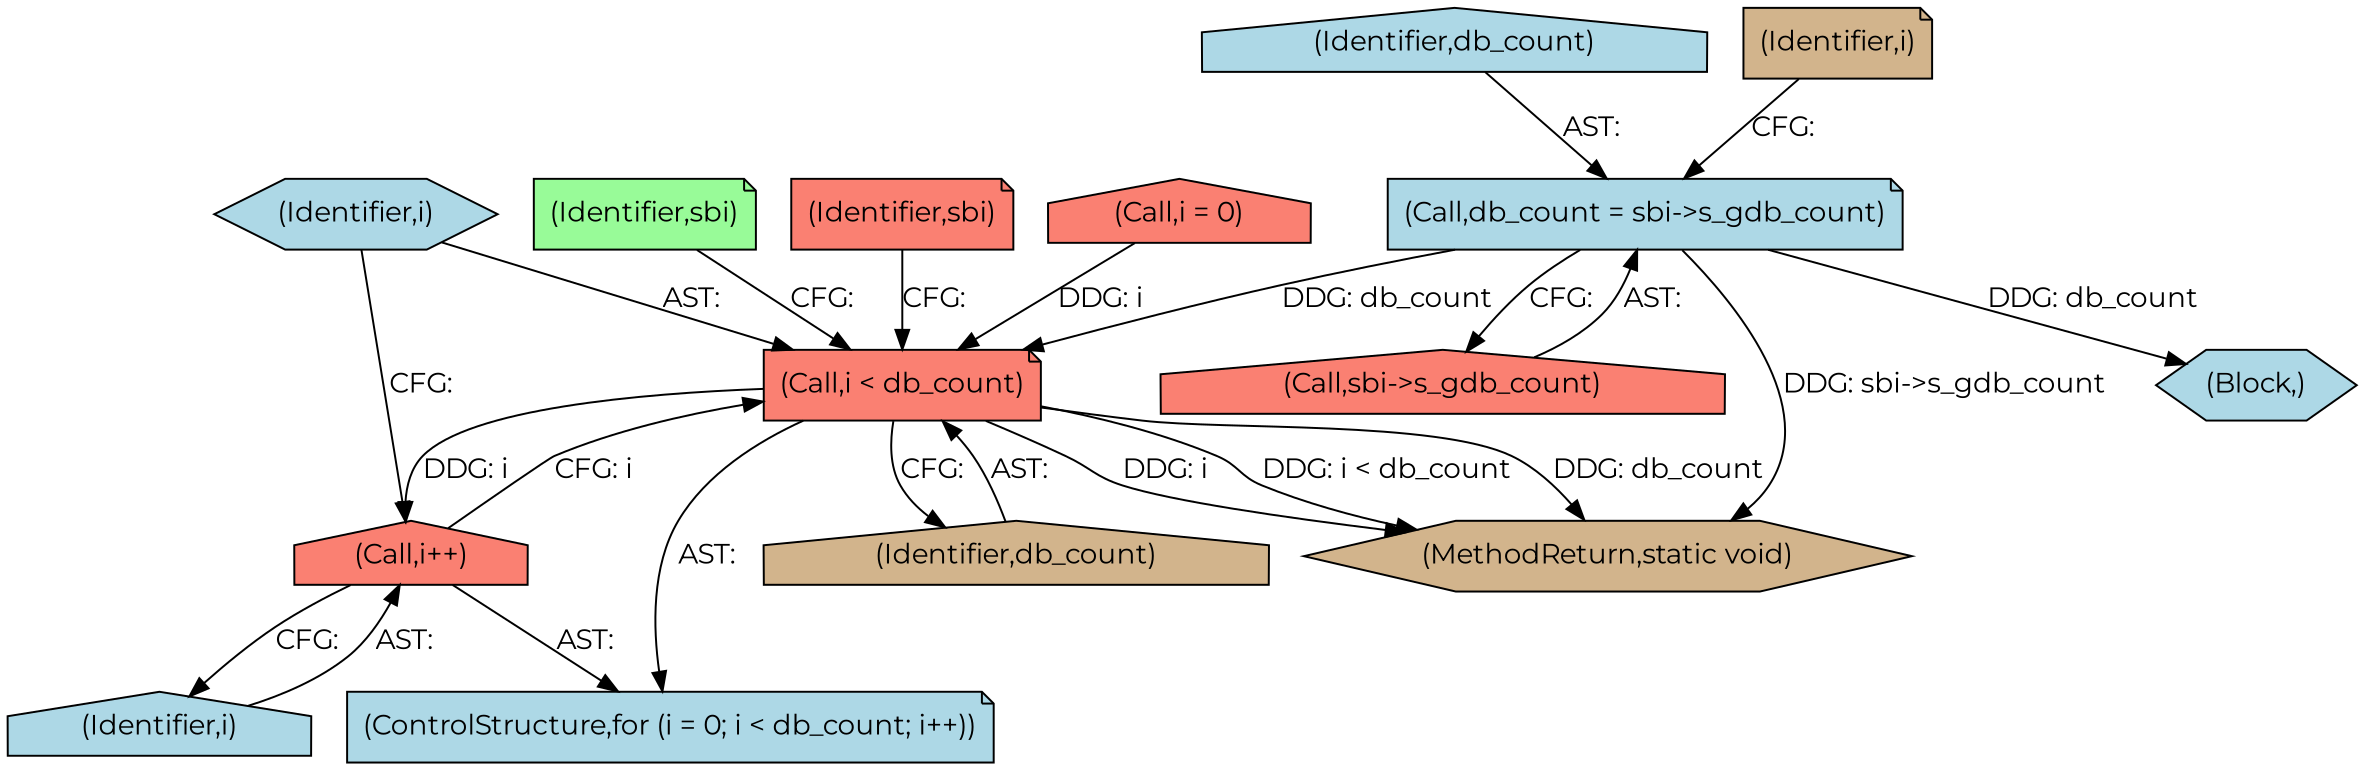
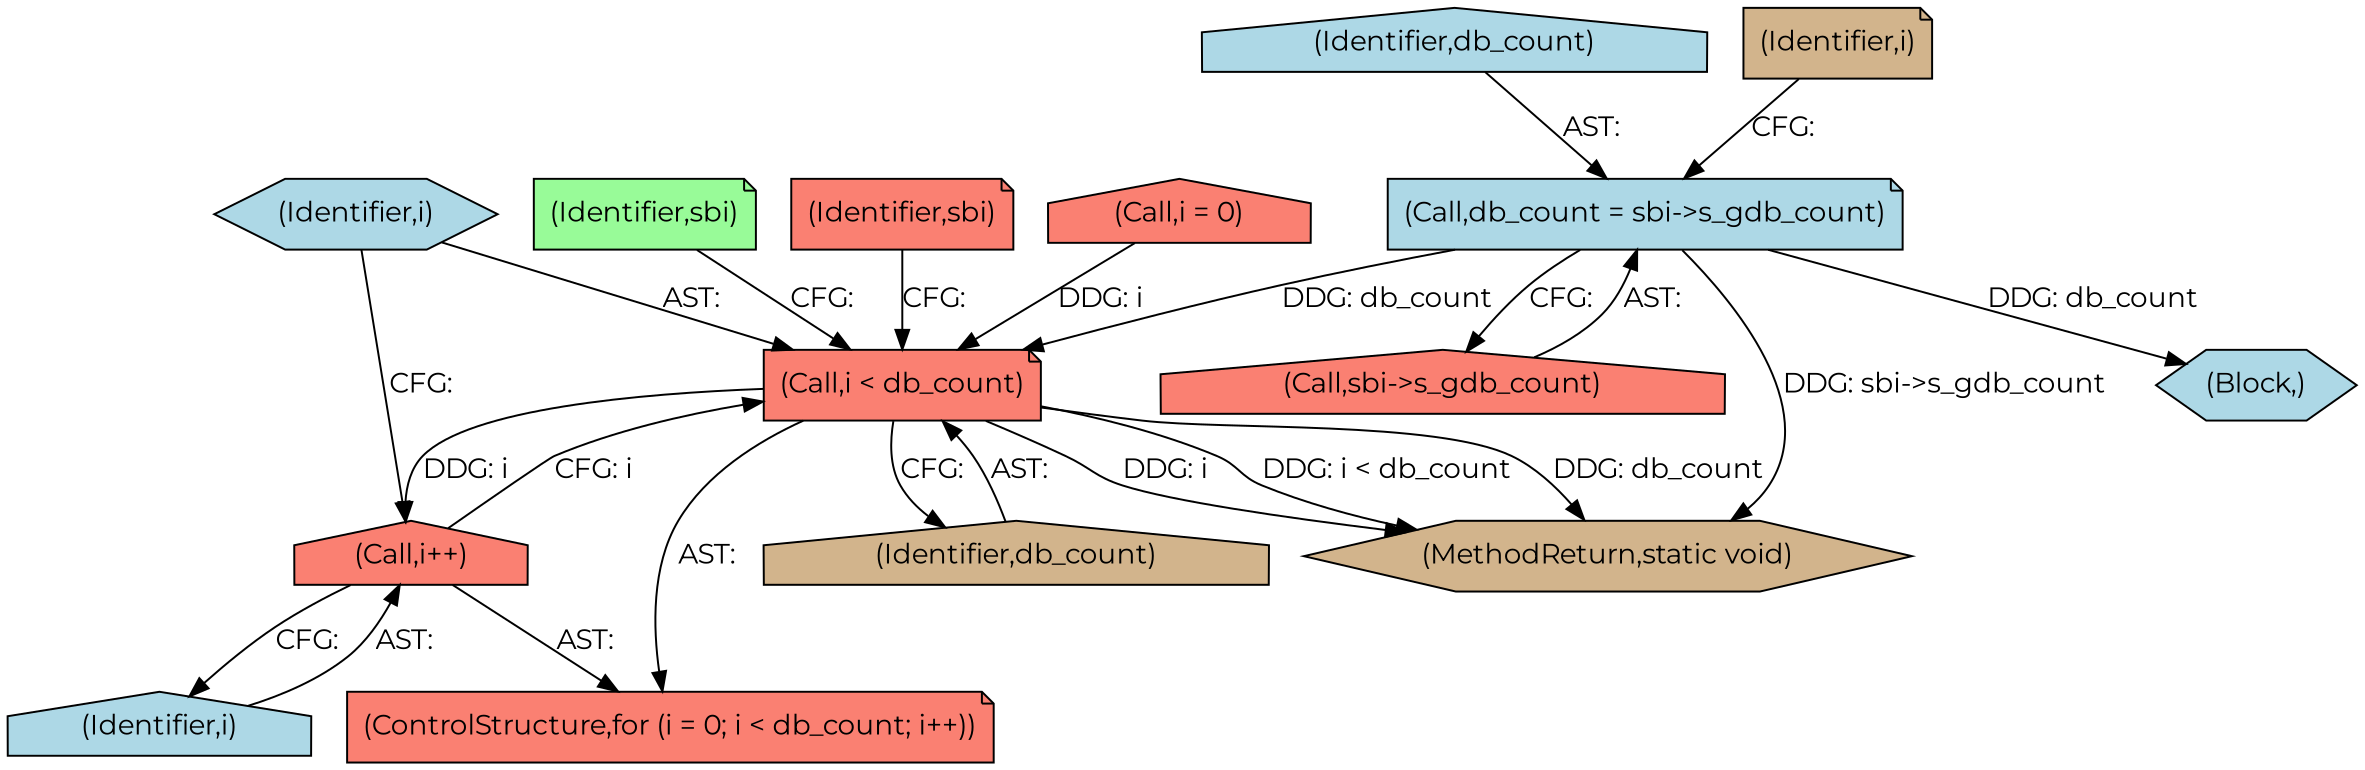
node "(ControlStructure,for (i = 0; i < db_count; i++))": fillcolor lightblue -> salmon
